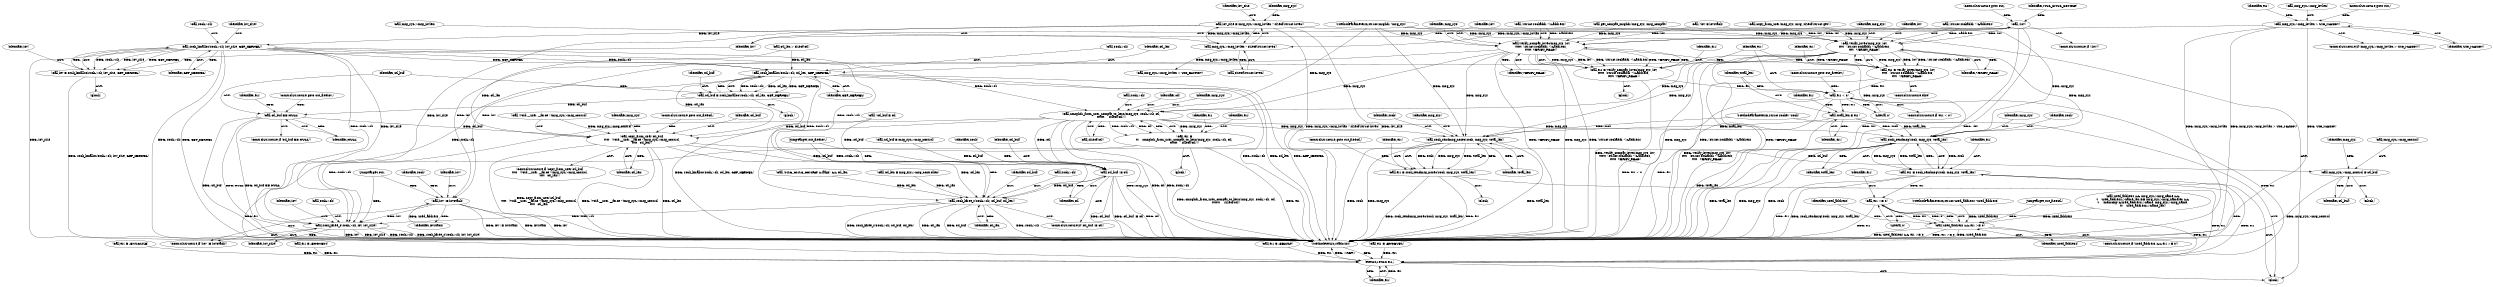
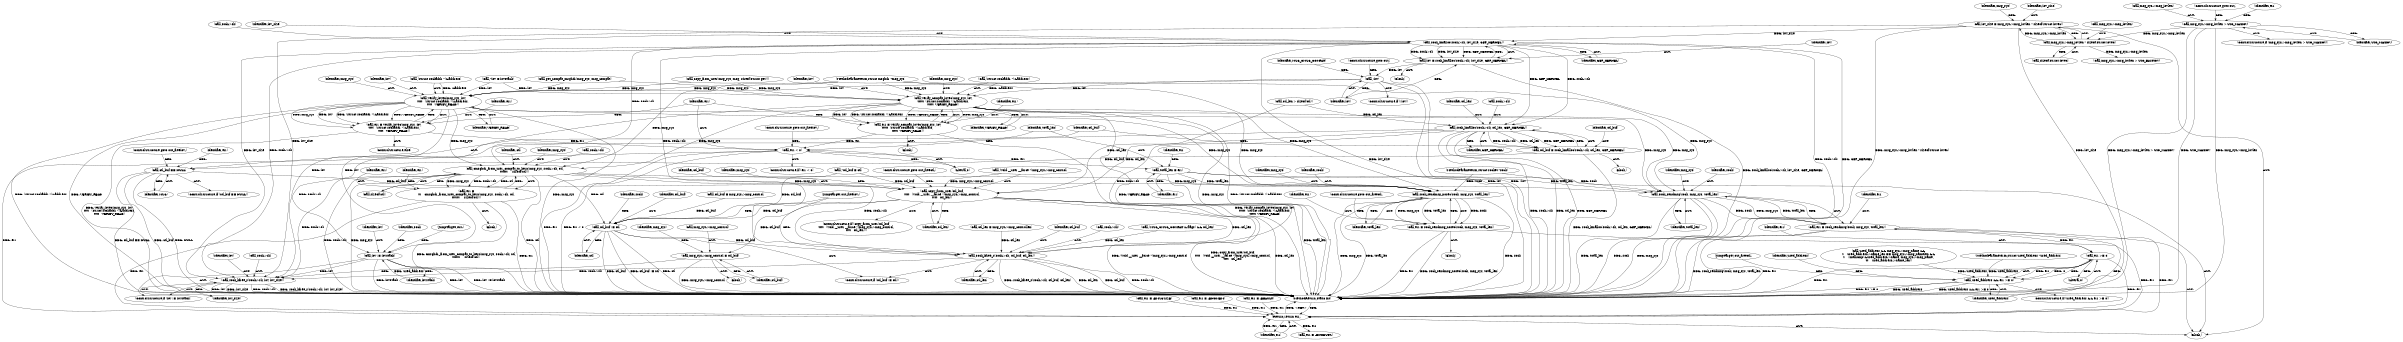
edge "(Call,iov = sock_kmalloc(sock->sk, iov_size, GFP_KERNEL))" -> "(Call,!iov)": added, label "DDG: iov"
node "(Identifier,NULL)": label "(Identifier,NULL)" -> "(Identifier,MSG)"
edge "(JumpTarget,out:)" -> "(Call,sock_kfree_s(sock->sk, iov, iov_size))": now "(Call,msg_sys->msg_control = ctl_buf)" -> "(Call,sock_kfree_s(sock->sk, iov, iov_size))"
edge "(Call,err = -ENOBUFS)" -> "(Return,return err;)": reversed
